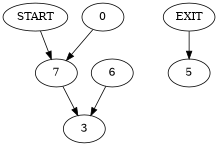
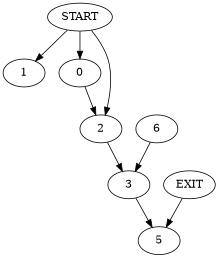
edge "START" -> "0": added
node "1": added
node "7": label "7" -> "2"
edge "3" -> "5": added
